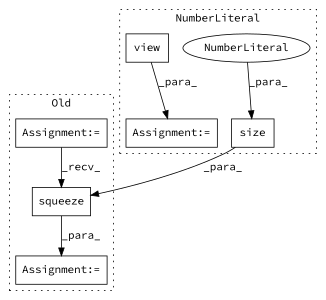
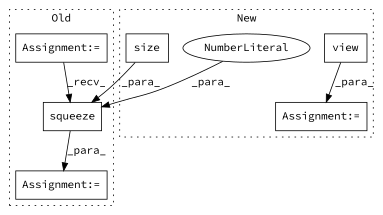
cluster "NumberLiteral": label "NumberLiteral" -> "New"
edge "NumberLiteral" -> "size": now "NumberLiteral" -> "squeeze"
